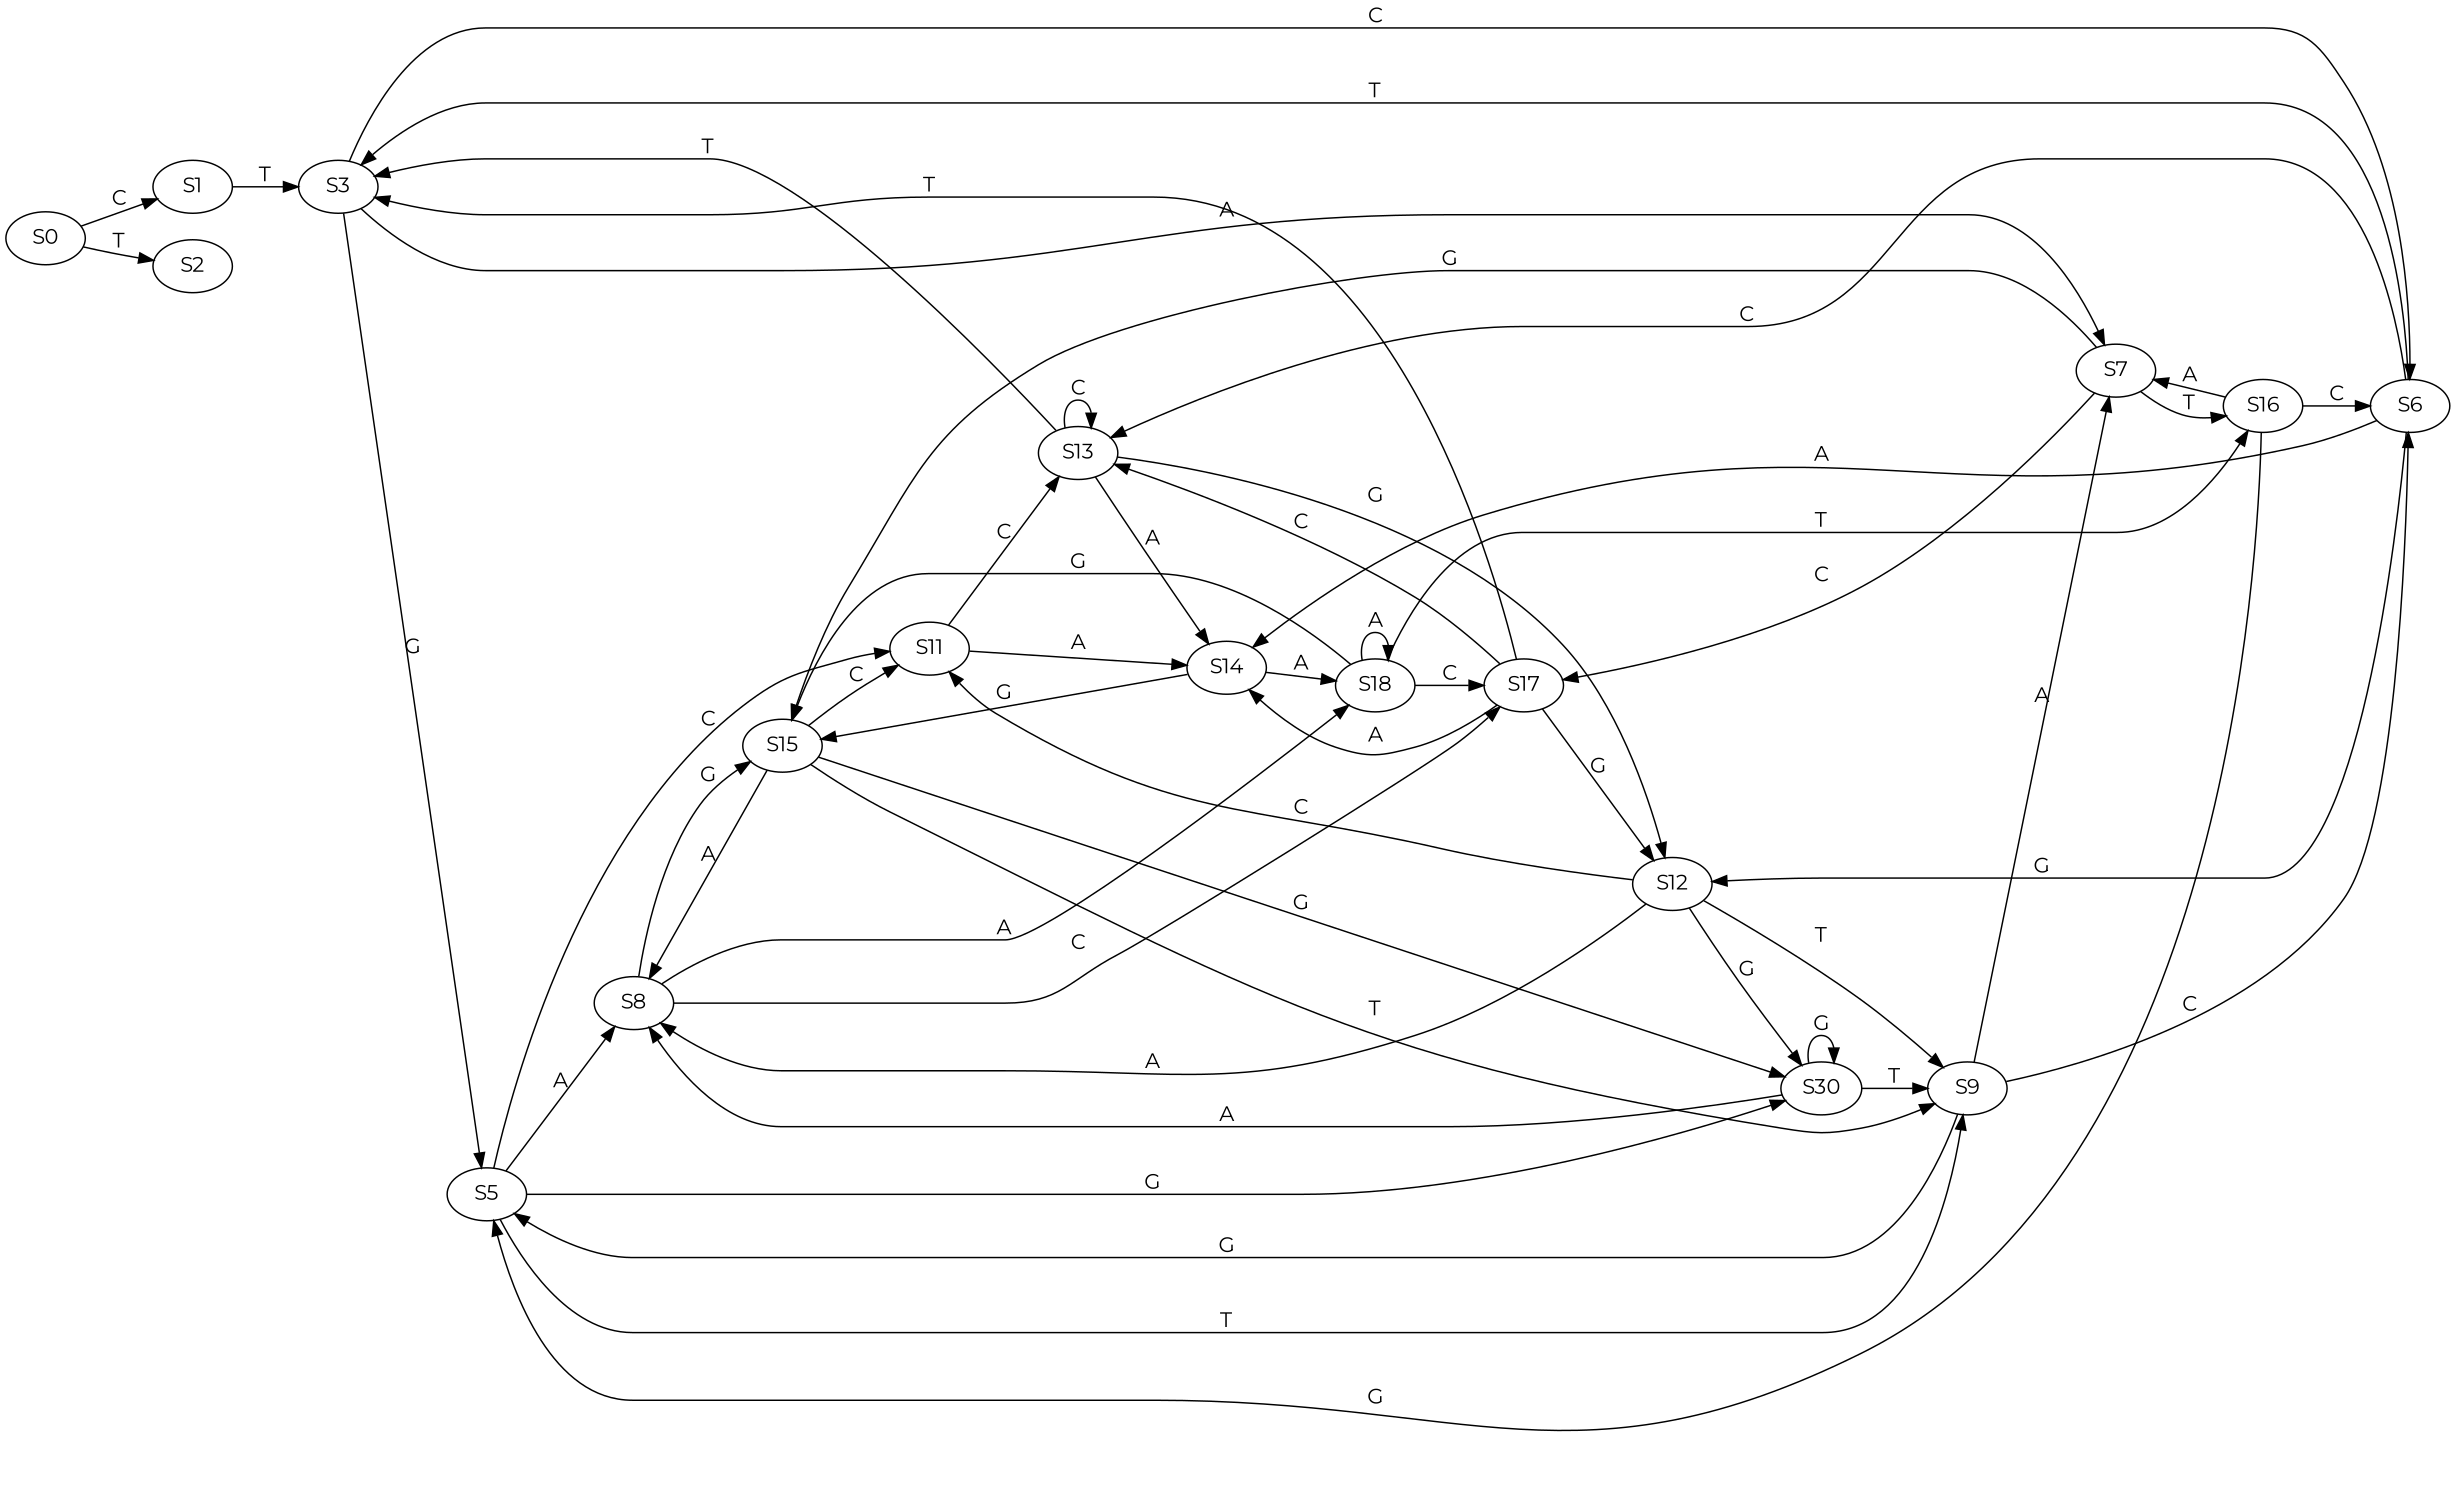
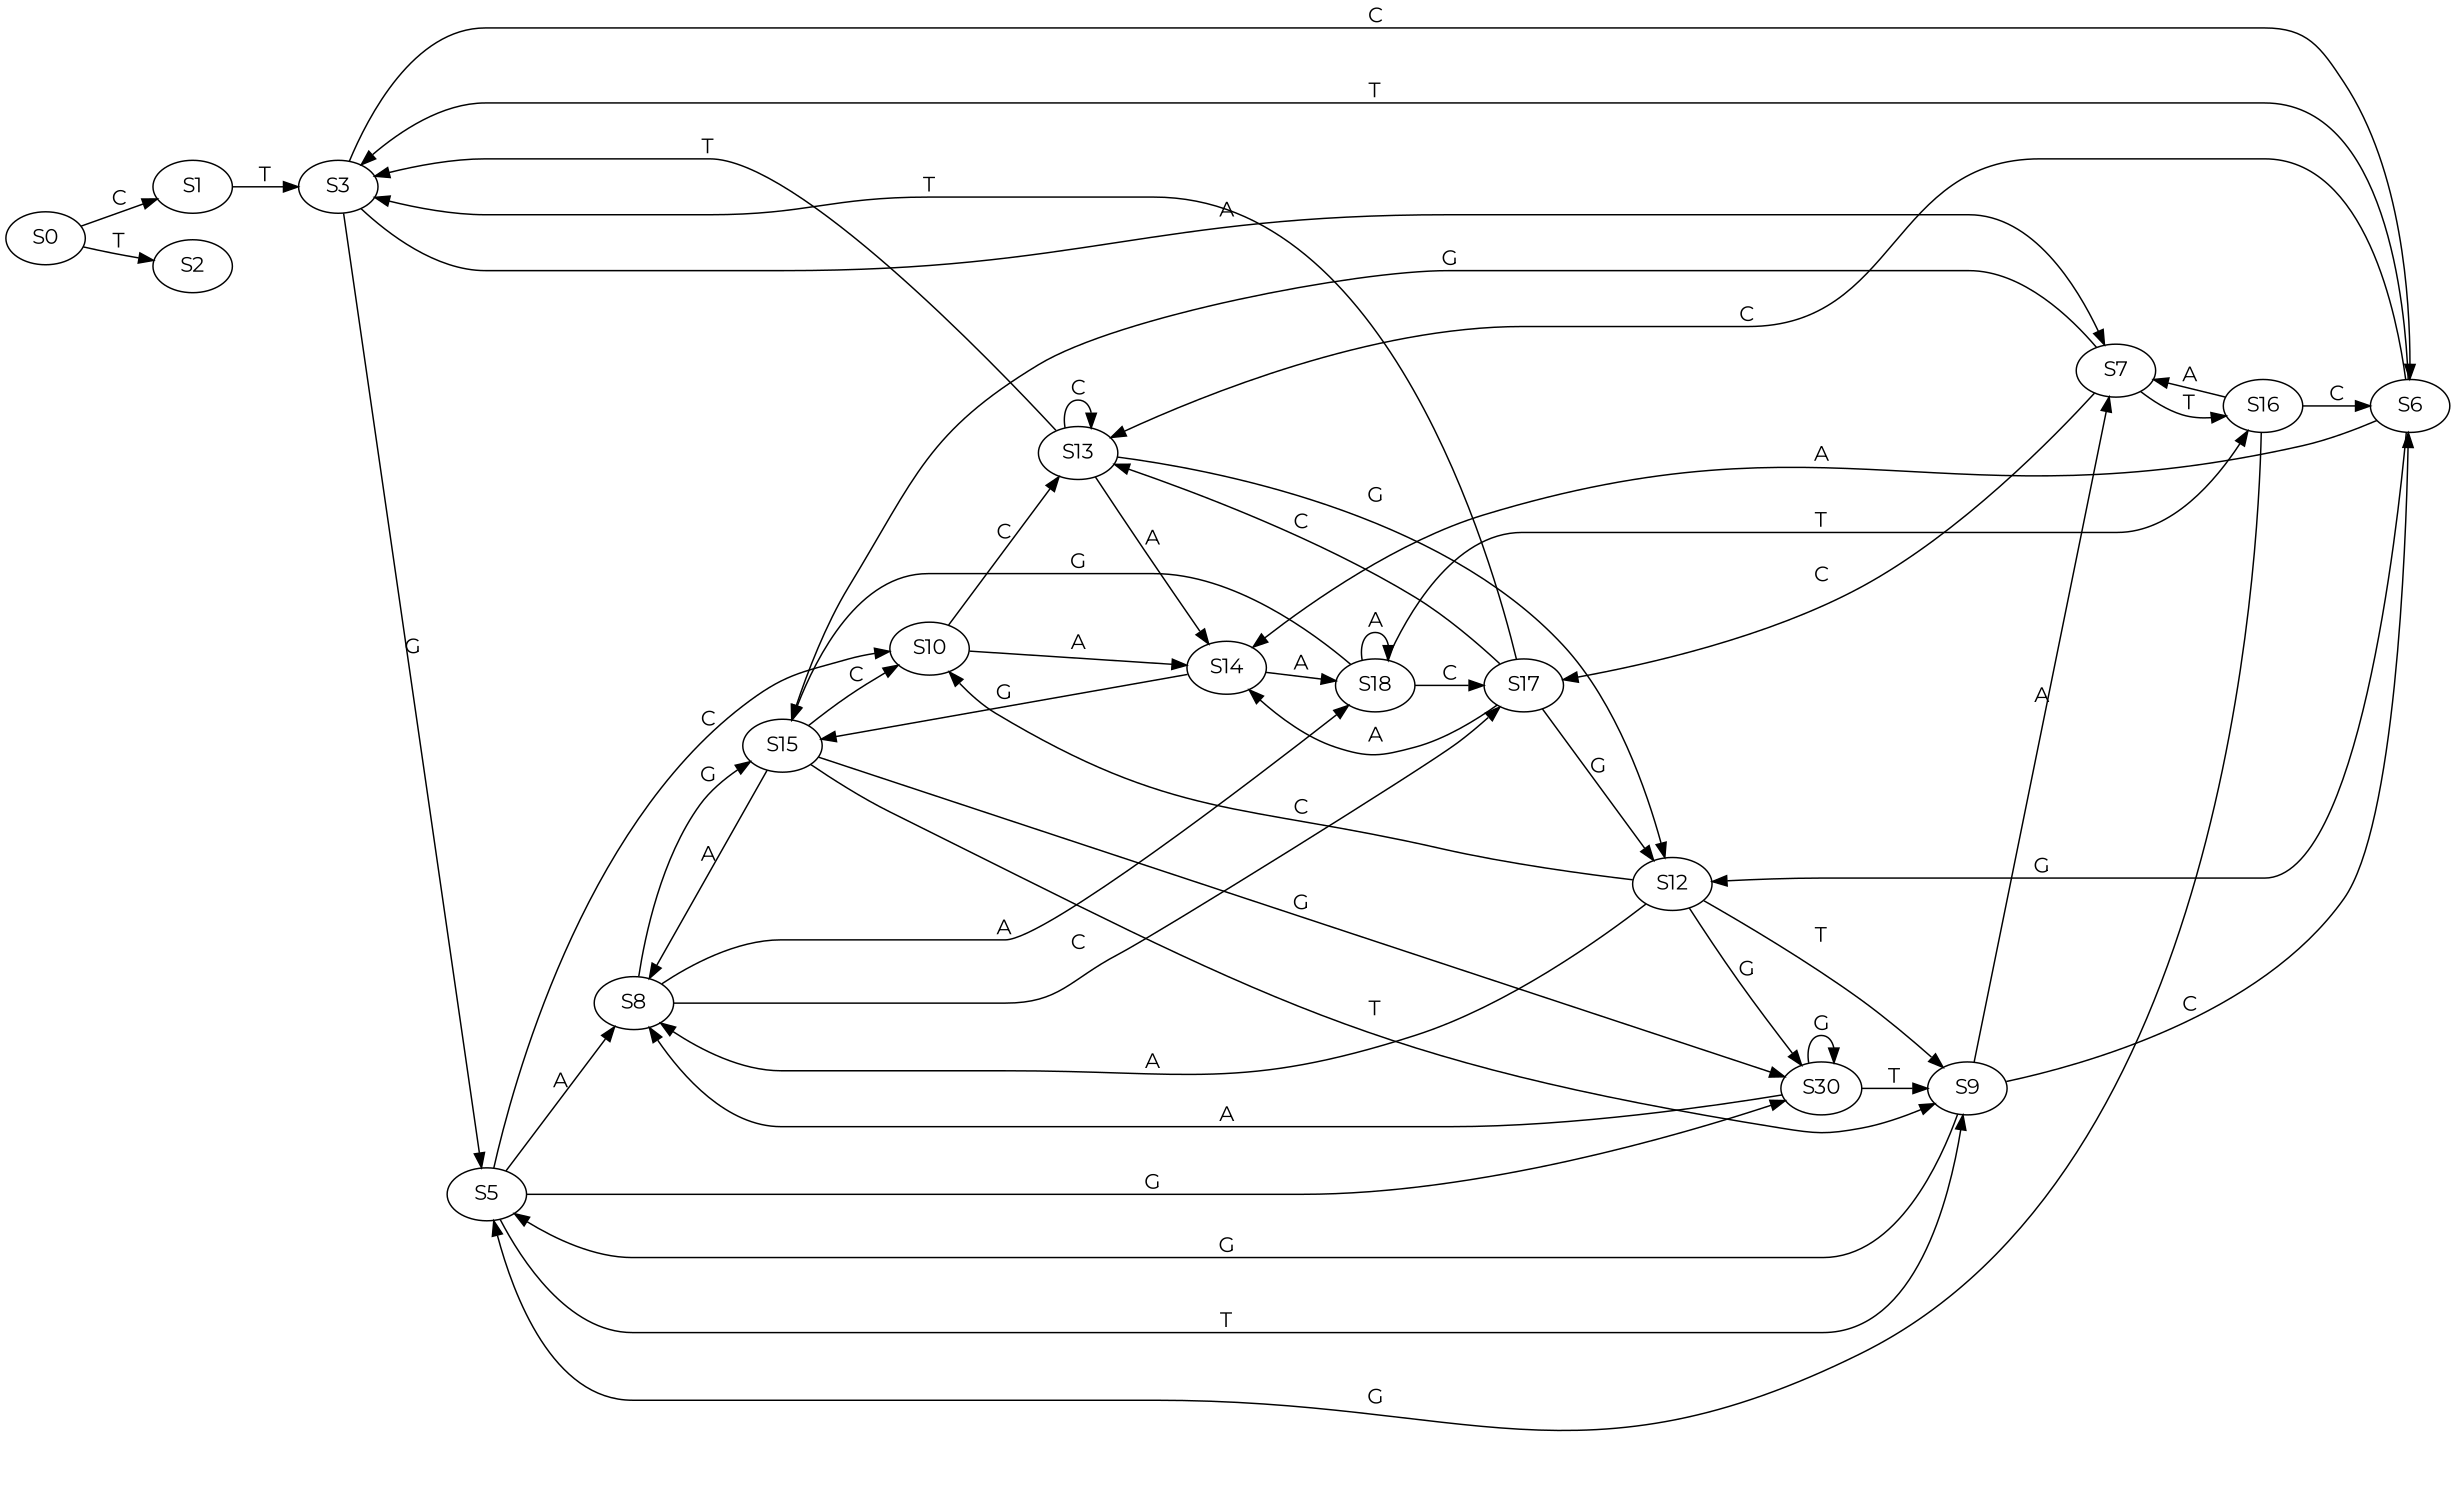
node "S11": label "S11" -> "S10"
